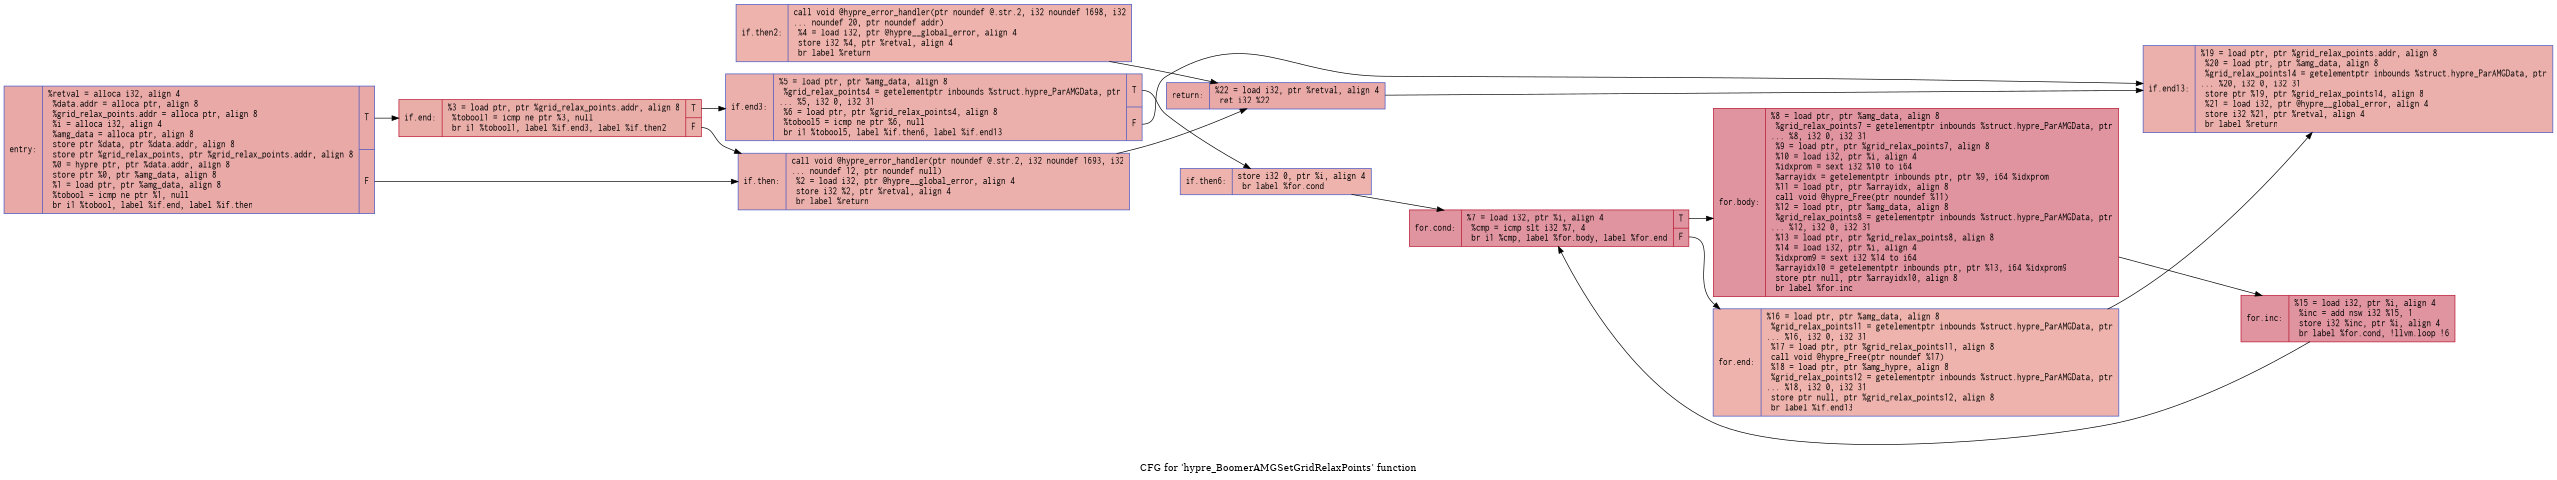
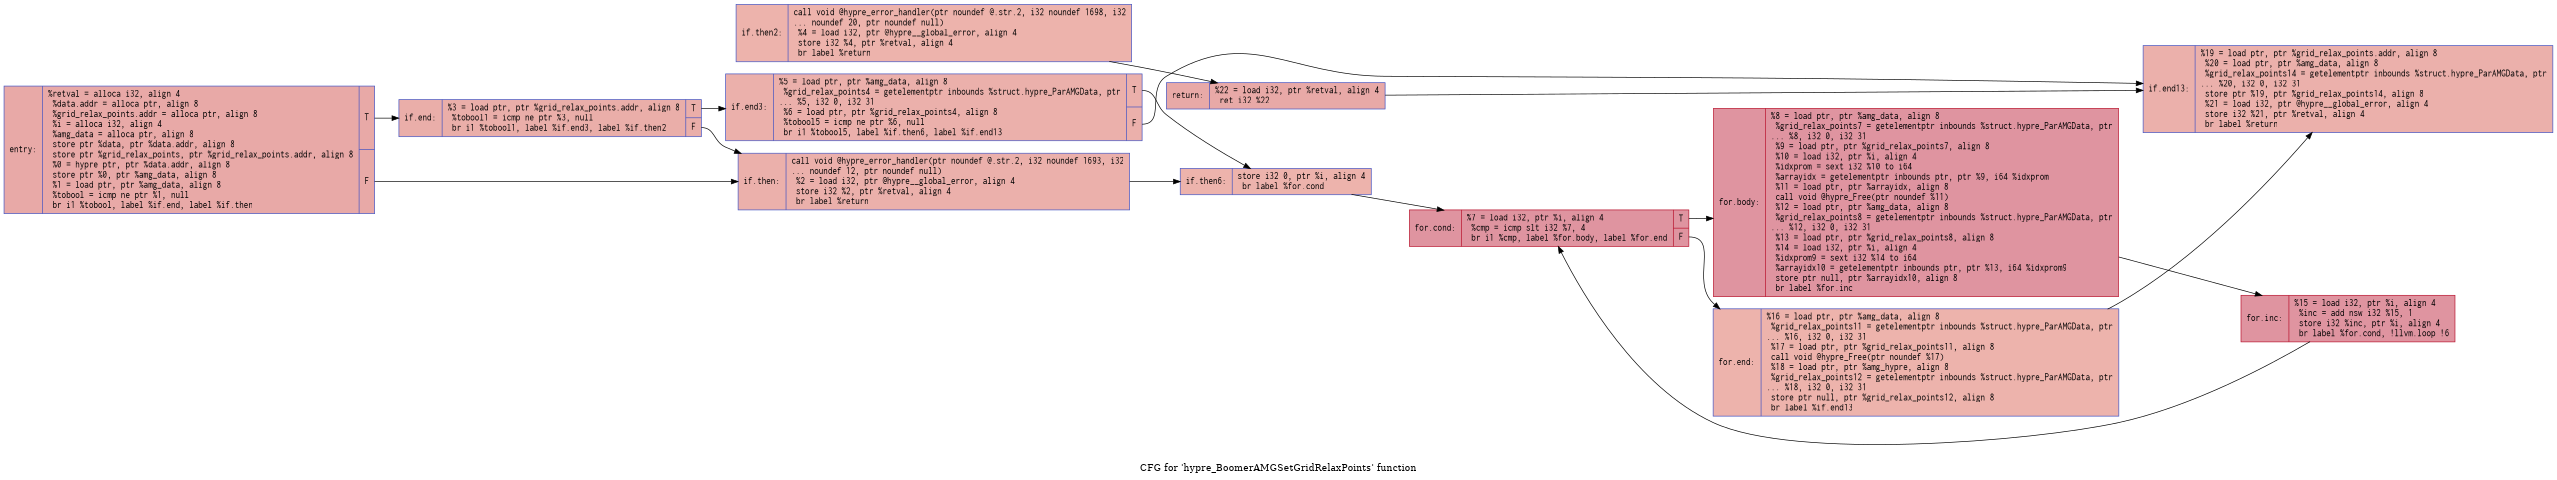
node "if.then2:": text "... noundef 20, ptr noundef addr)" -> "... noundef 20, ptr noundef null)"
node "if.end:": color #b70d28ff -> #3d50c3ff
edge "if.then:" -> "return:": now "if.then:" -> "if.then6:"
